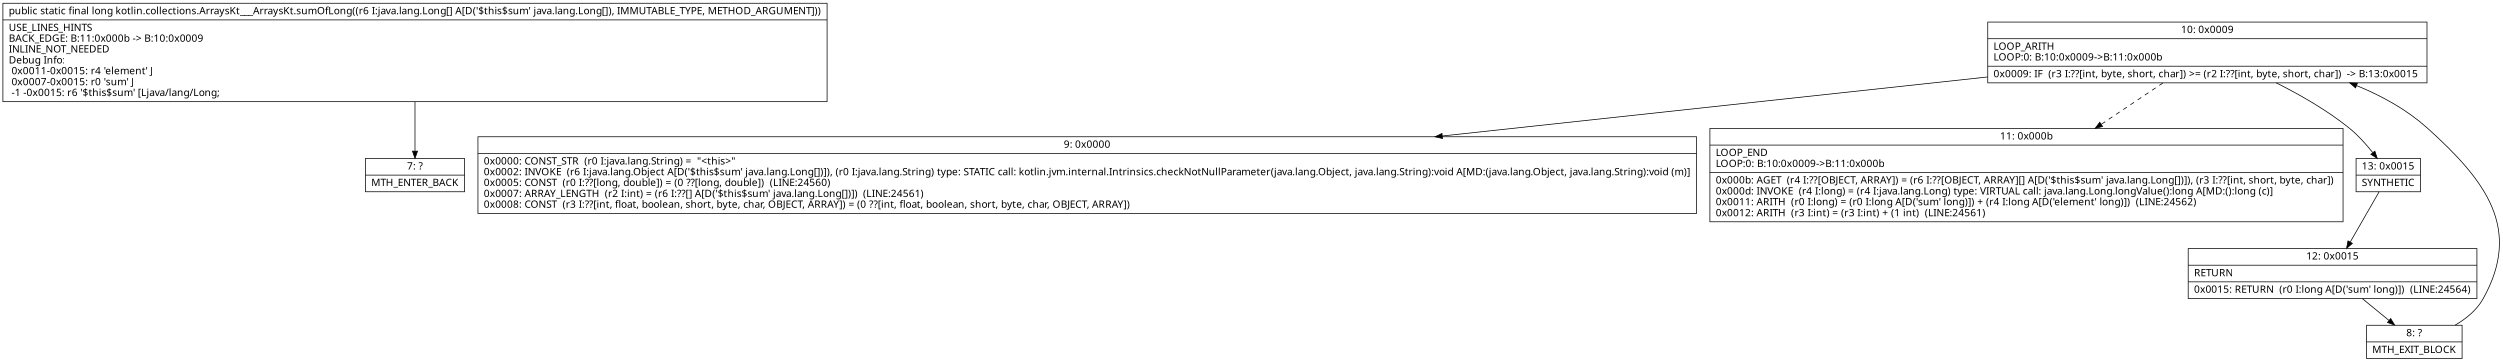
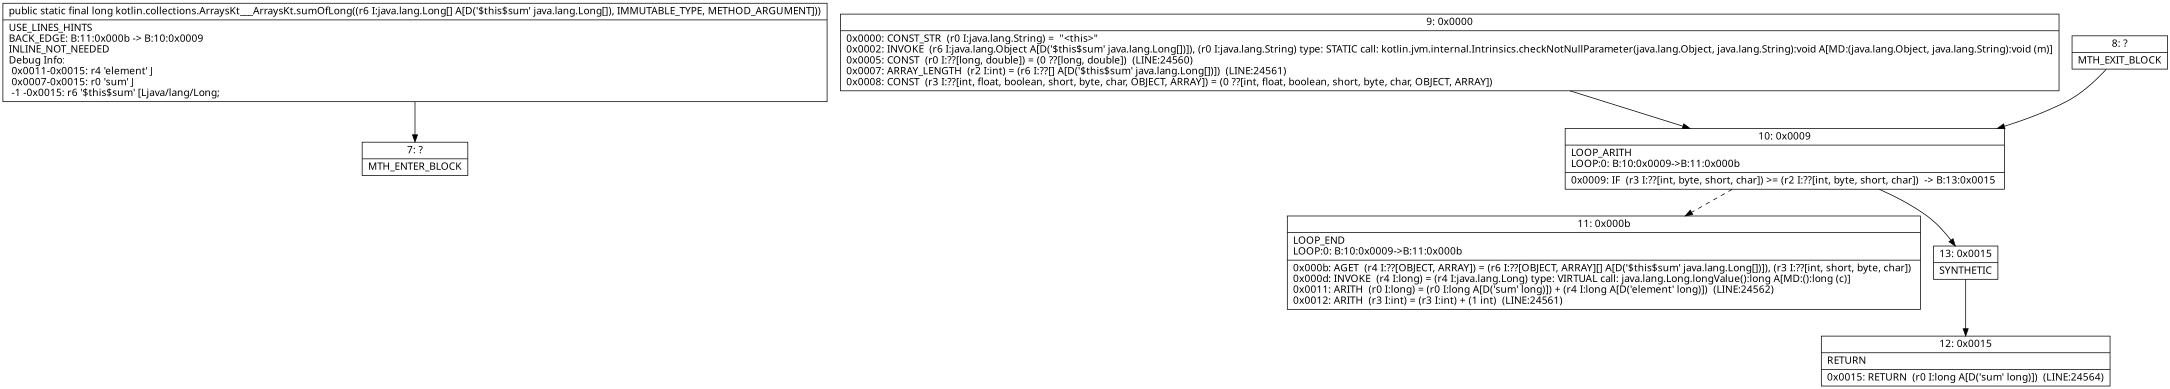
edge "10: 0x0009" -> "9: 0x0000": reversed
node "7: ?": text "MTH_ENTER_BACK" -> "MTH_ENTER_BLOCK"
edge "12: 0x0015" -> "8: ?": removed
